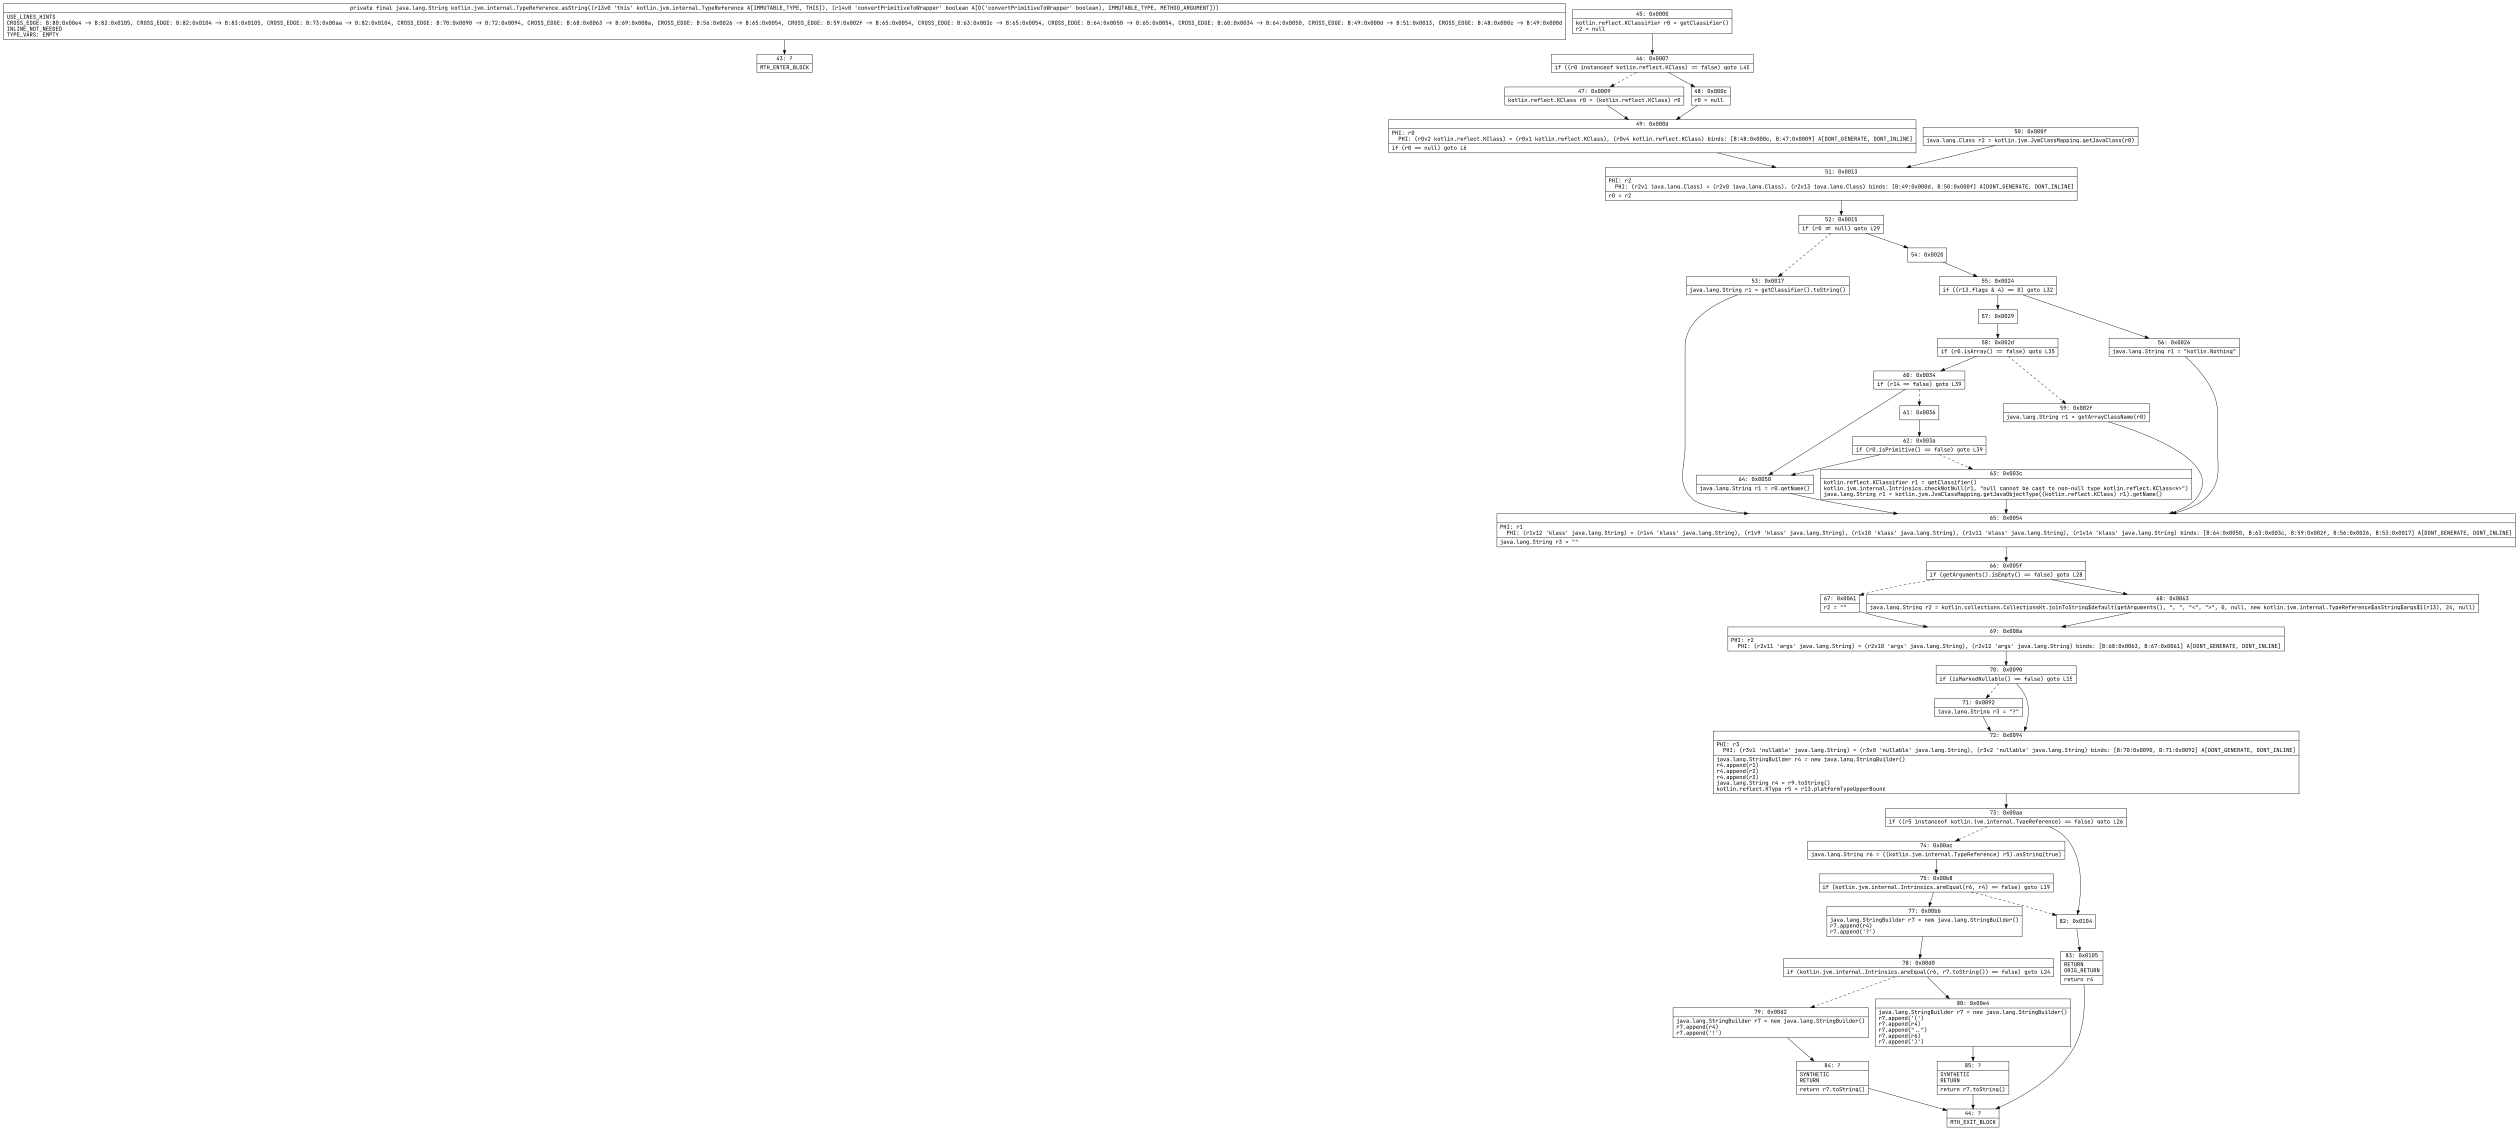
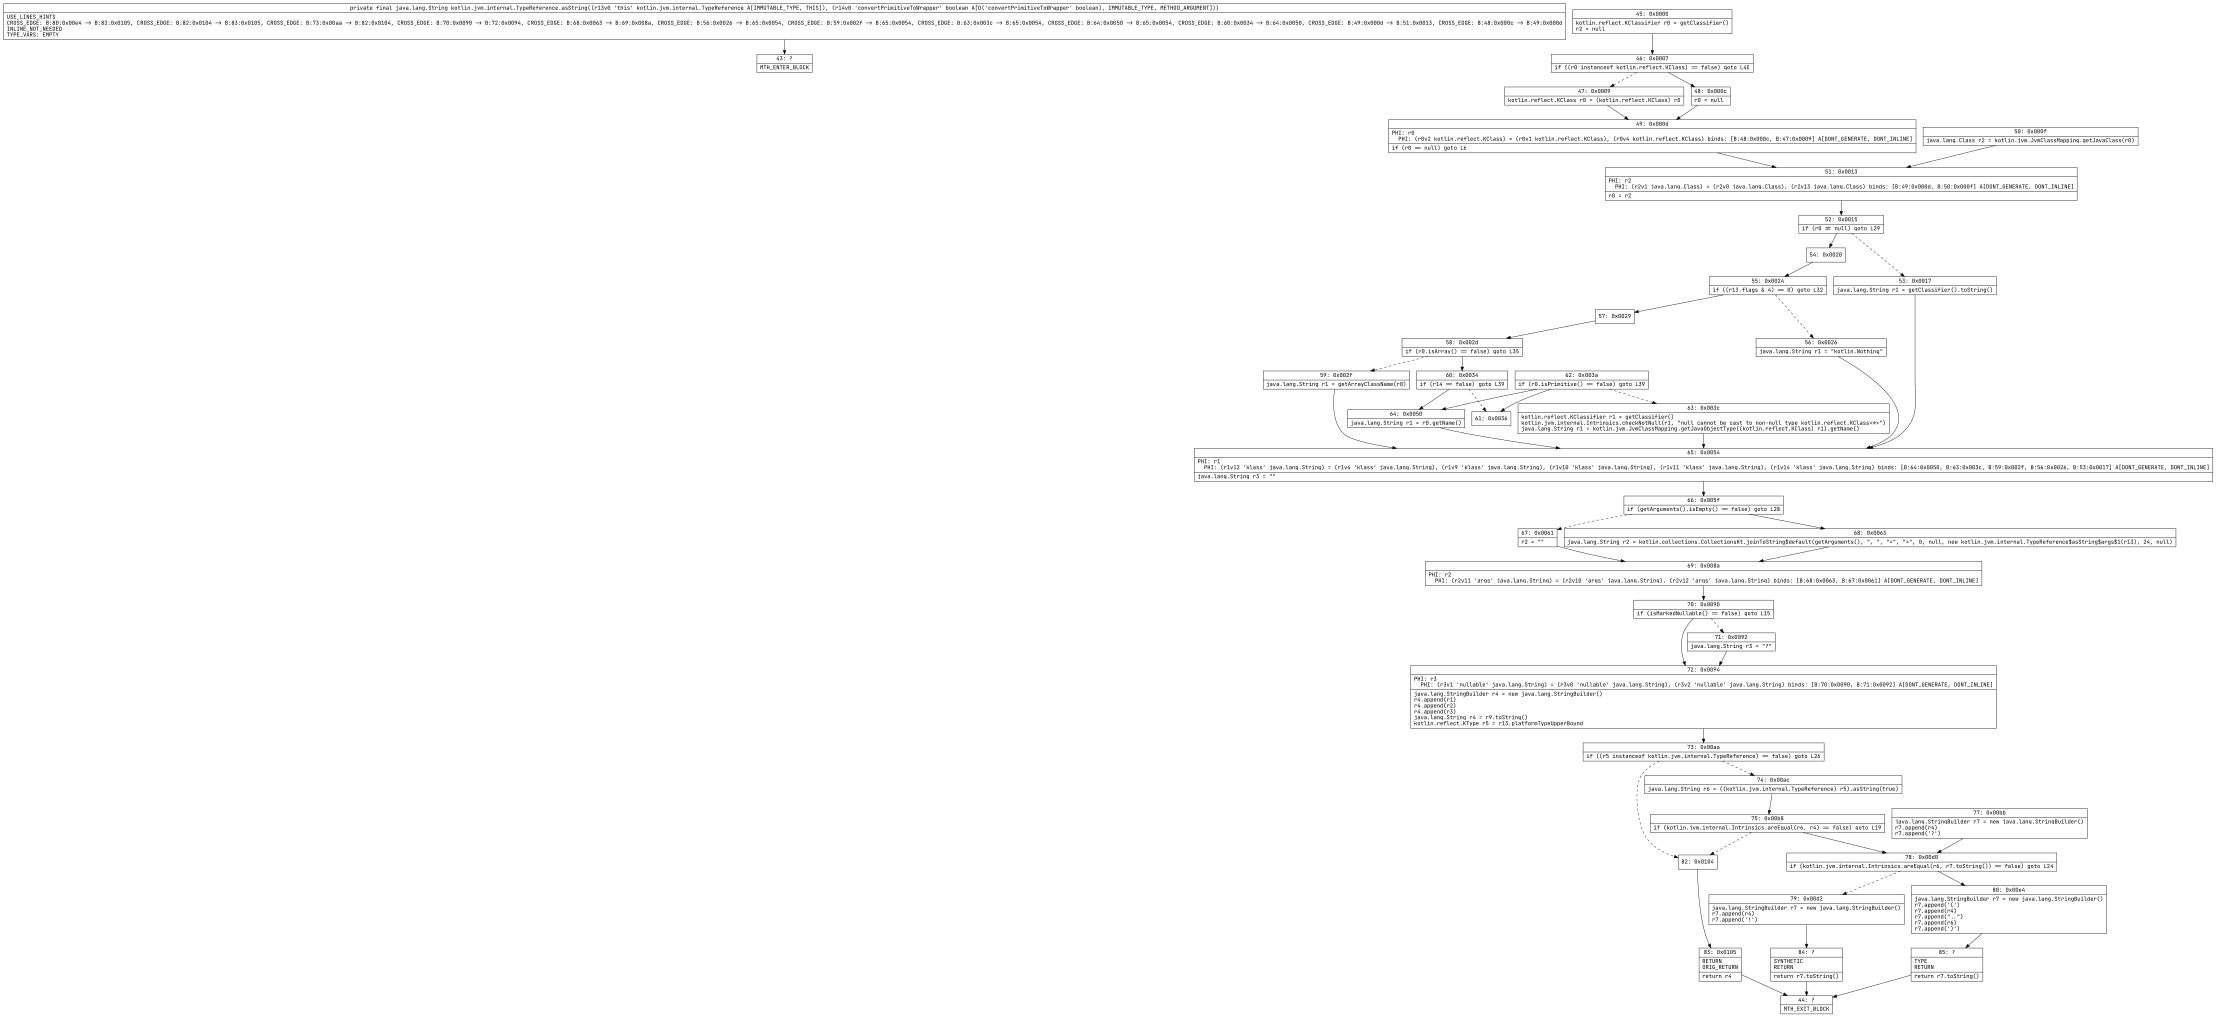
edge "55: 0x0024" -> "56: 0x0026": style solid -> dashed
edge "61: 0x0036" -> "62: 0x003a": reversed
edge "73: 0x00aa" -> "82: 0x0104": style solid -> dashed
edge "75: 0x00b8" -> "77: 0x00bb": now "75: 0x00b8" -> "78: 0x00d0"
node "85: ?": text "SYNTHETIC" -> "TYPE"
